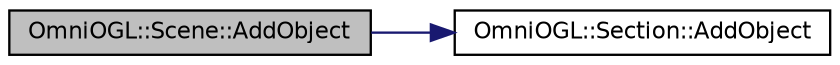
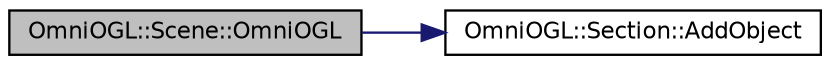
node "OmniOGL::Scene::AddObject": label "OmniOGL::Scene::AddObject" -> "OmniOGL::Scene::OmniOGL"
